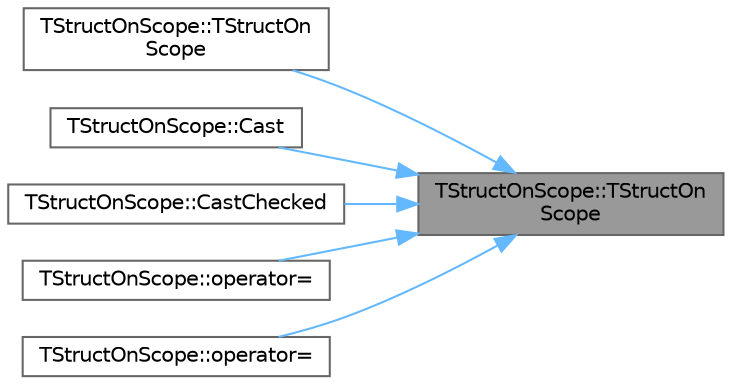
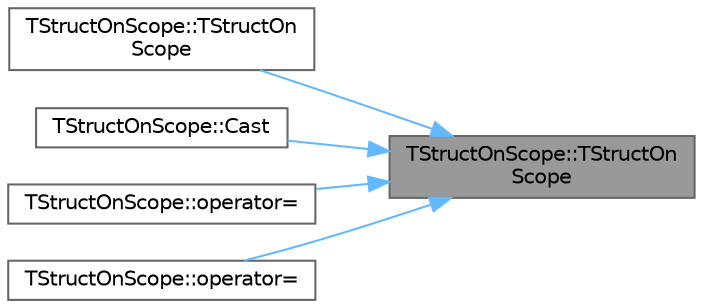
node "TStructOnScope::CastChecked": removed
